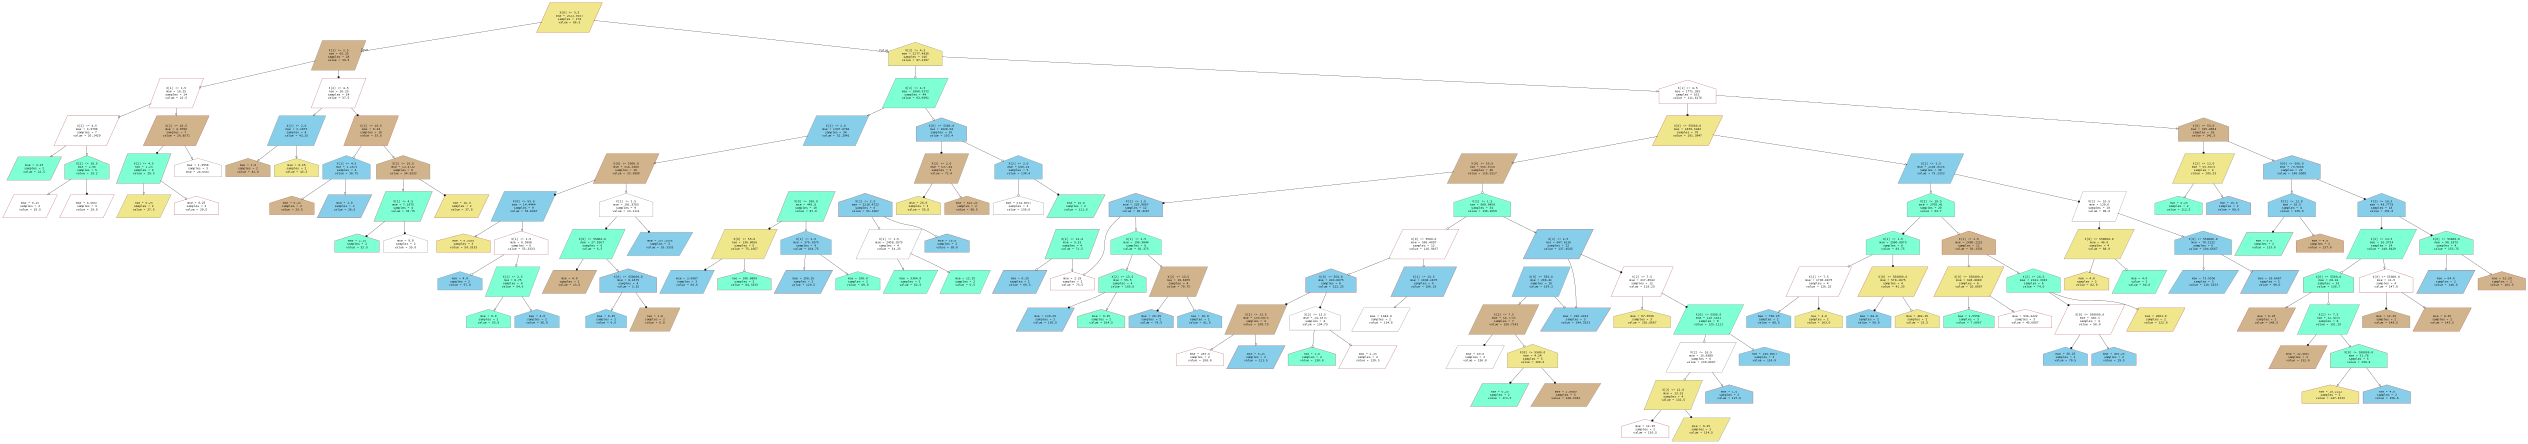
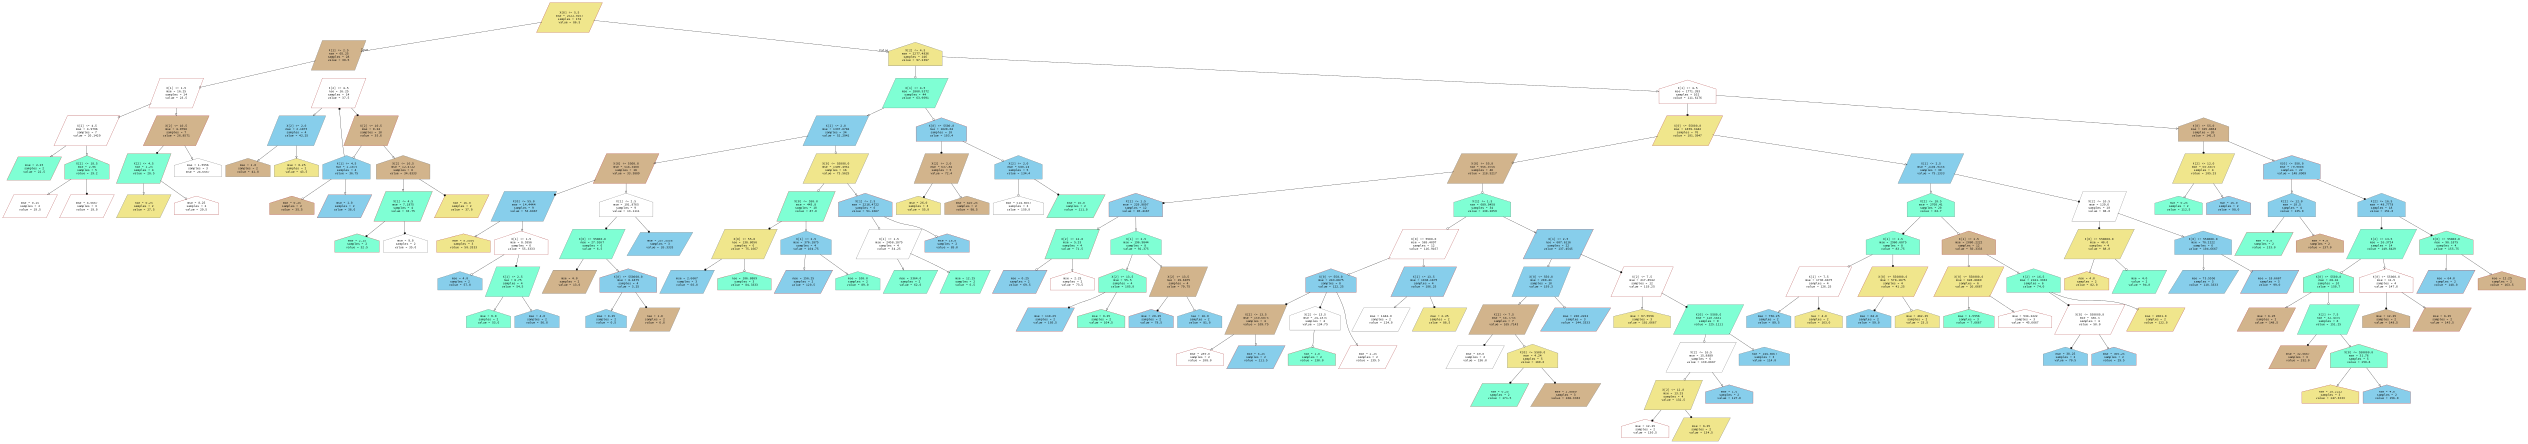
edge "X[1] <= 2.5 mse = 65.25 samples = 28 value = 30.5" -> "X[2] <= 4.5 mse = 16.25 samples = 14 value = 37.5": now "X[1] <= 4.5 mse = 2.1875 samples = 4 value = 36.75" -> "X[2] <= 4.5 mse = 16.25 samples = 14 value = 37.5"
node "X[0] <= 55000.0 mse = 1409.4961 samples = 16 value = 73.5625": added
edge "X[1] <= 1.5 mse = 229.9097 samples = 12 value = 85.4167" -> "mse = 2.25 samples = 2 value = 73.5": now "X[1] <= 1.5 mse = 229.9097 samples = 12 value = 85.4167" -> "X[2] <= 12.0 mse = 5.25 samples = 4 value = 71.5"
edge "X[1] <= 1.5 mse = 8.5556 samples = 6 value = 55.3333" -> "X[1] <= 2.5 mse = 8.75 samples = 4 value = 54.5": arrowhead onormal -> dot
edge "X[1] <= 2.5 mse = 607.6116 samples = 22 value = 137.4545" -> "mse = 220.2222 samples = 3 value = 144.3333": now "X[1] <= 2.5 mse = 607.6116 samples = 22 value = 137.4545" -> "X[0] <= 550.0 mse = 200.41 samples = 10 value = 159.3"
node "mse = 2.25 samples = 2 value = 88.5": added
edge "X[2] <= 13.5 mse = 24.1875 samples = 4 value = 134.75" -> "mse = 2.25 samples = 2 value = 139.5": now "X[0] <= 550.0 mse = 243.6875 samples = 8 value = 122.25" -> "mse = 2.25 samples = 2 value = 139.5"
